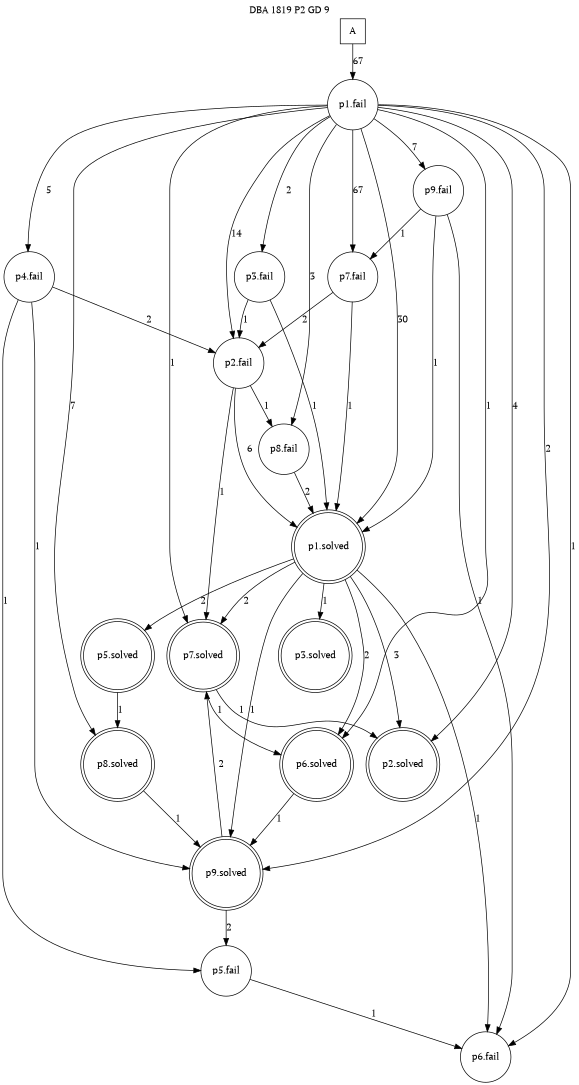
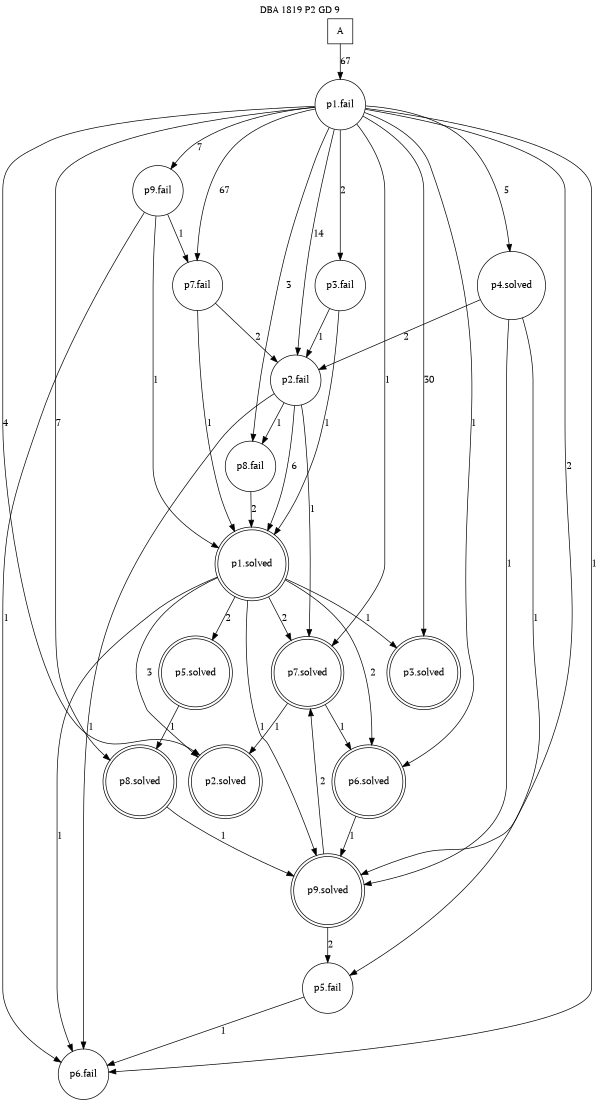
node "p4.fail": label "p4.fail" -> "p4.solved"
edge "p1.fail" -> "p1.solved": now "p1.fail" -> "p3.solved"
edge "p2.fail" -> "p6.fail": added, label "1"
